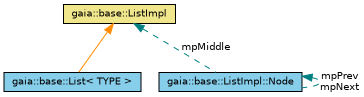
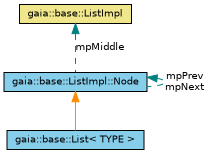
edge "gaia::base::List< TYPE >" -> "gaia::base::ListImpl": now "gaia::base::List< TYPE >" -> "gaia::base::ListImpl::Node"
